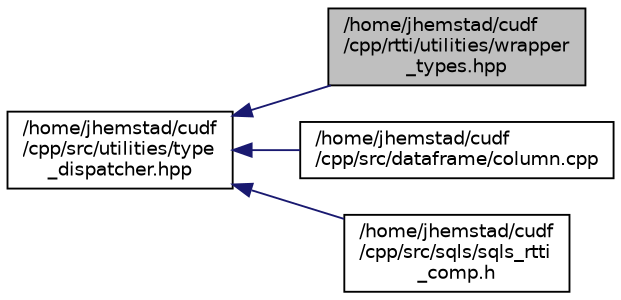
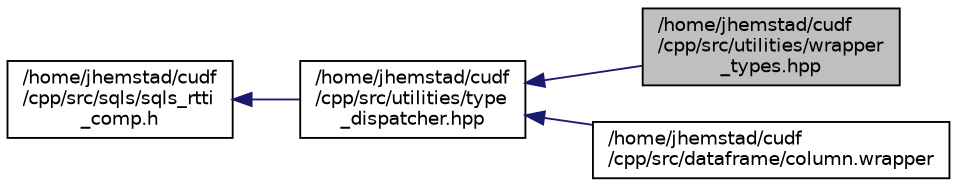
node "/home/jhemstad/cudf /cpp/rtti/utilities/wrapper _types.hpp": label "/home/jhemstad/cudf /cpp/rtti/utilities/wrapper _types.hpp" -> "/home/jhemstad/cudf /cpp/src/utilities/wrapper _types.hpp"
node "/home/jhemstad/cudf /cpp/src/dataframe/column.cpp": label "/home/jhemstad/cudf /cpp/src/dataframe/column.cpp" -> "/home/jhemstad/cudf /cpp/src/dataframe/column.wrapper"
edge "/home/jhemstad/cudf /cpp/src/sqls/sqls_rtti _comp.h" -> "/home/jhemstad/cudf /cpp/src/utilities/type _dispatcher.hpp": reversed
